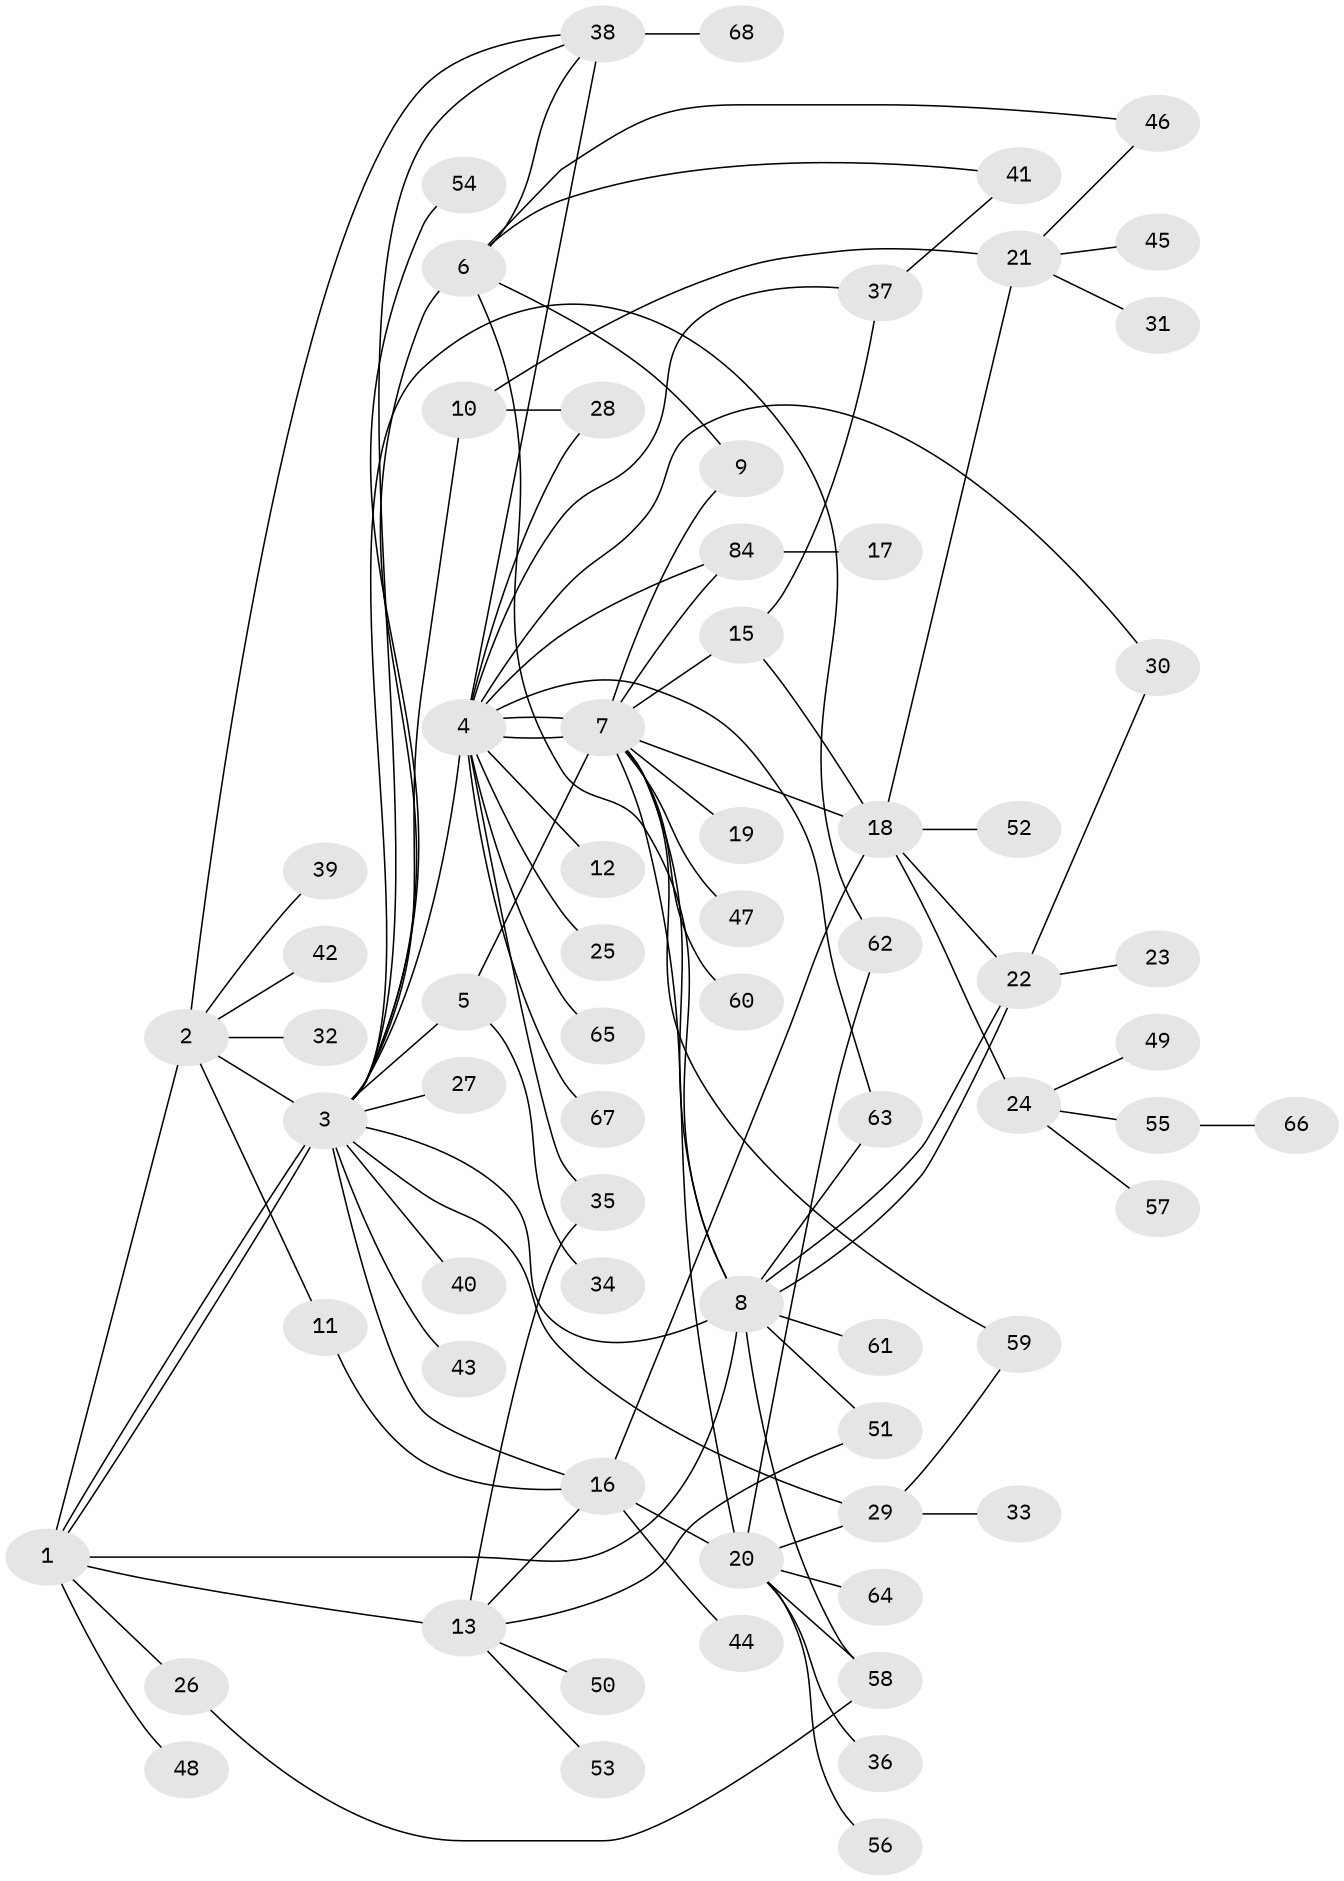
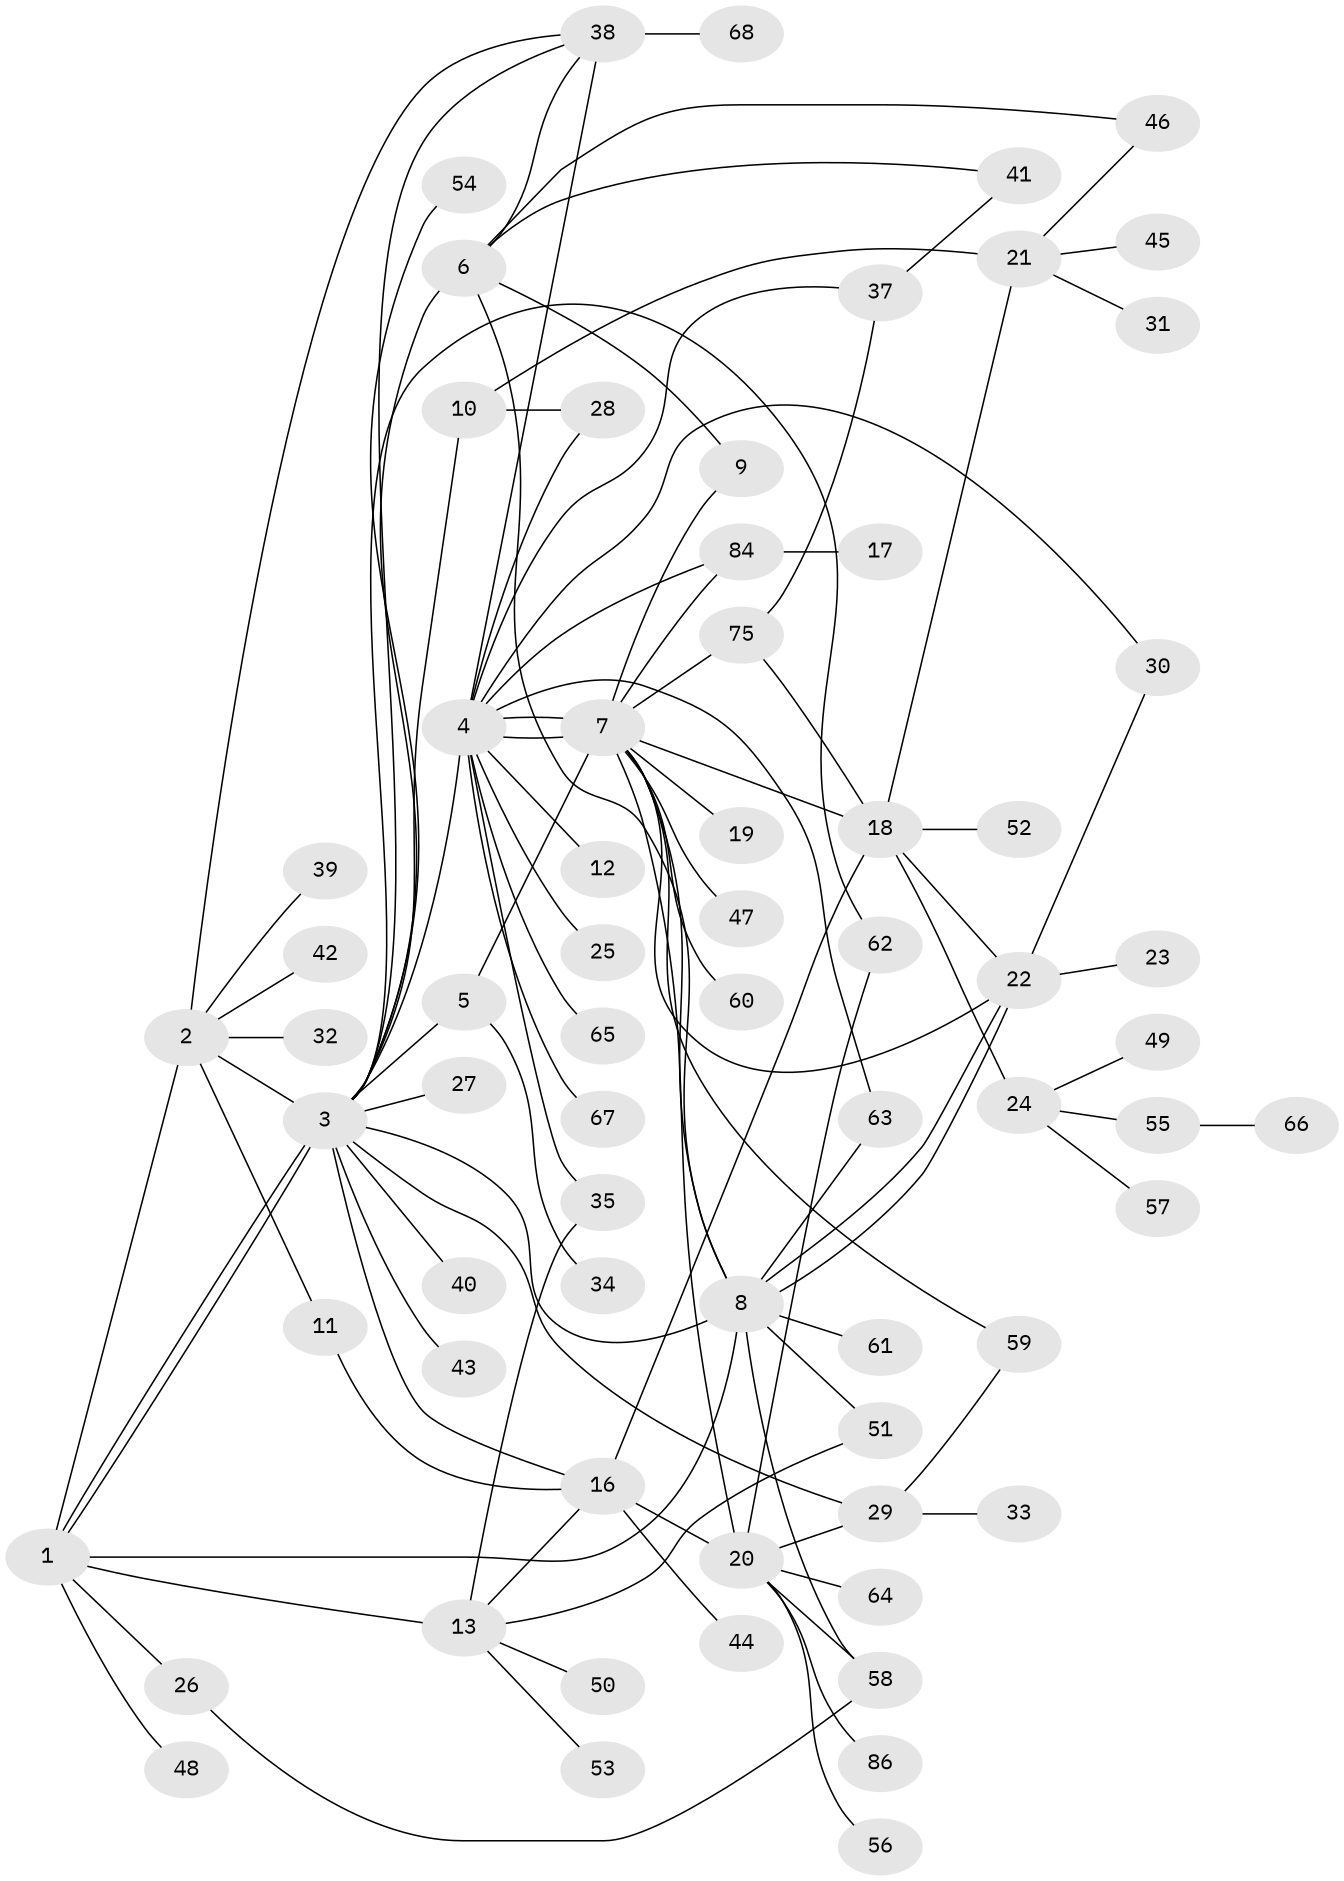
node "15": label "15" -> "75"
edge "7" -- "22": added
node "36": label "36" -> "86"
